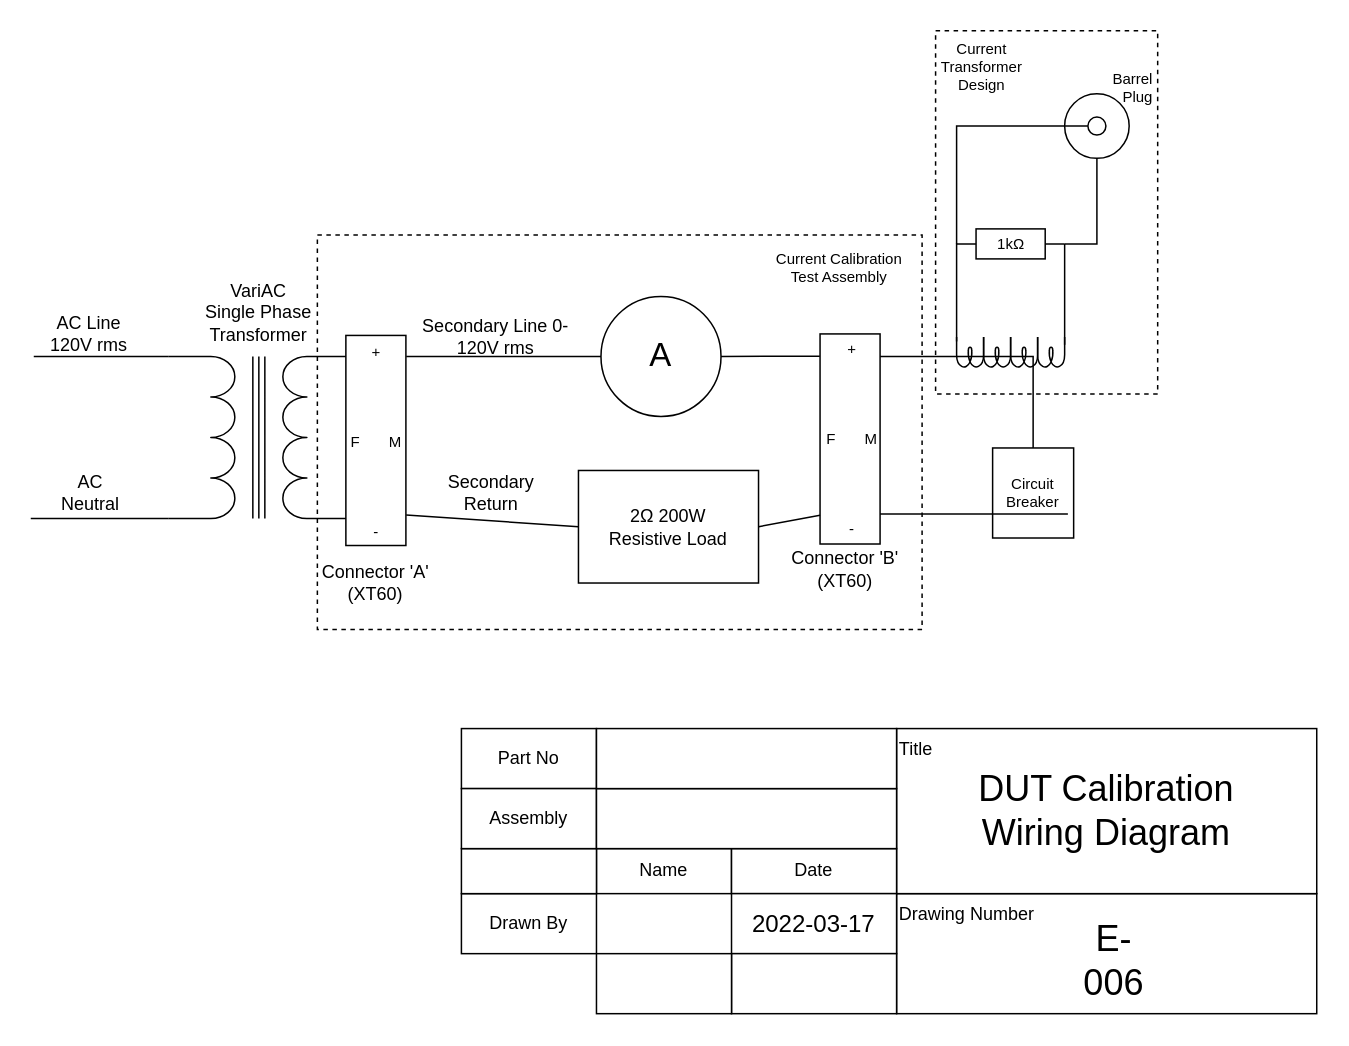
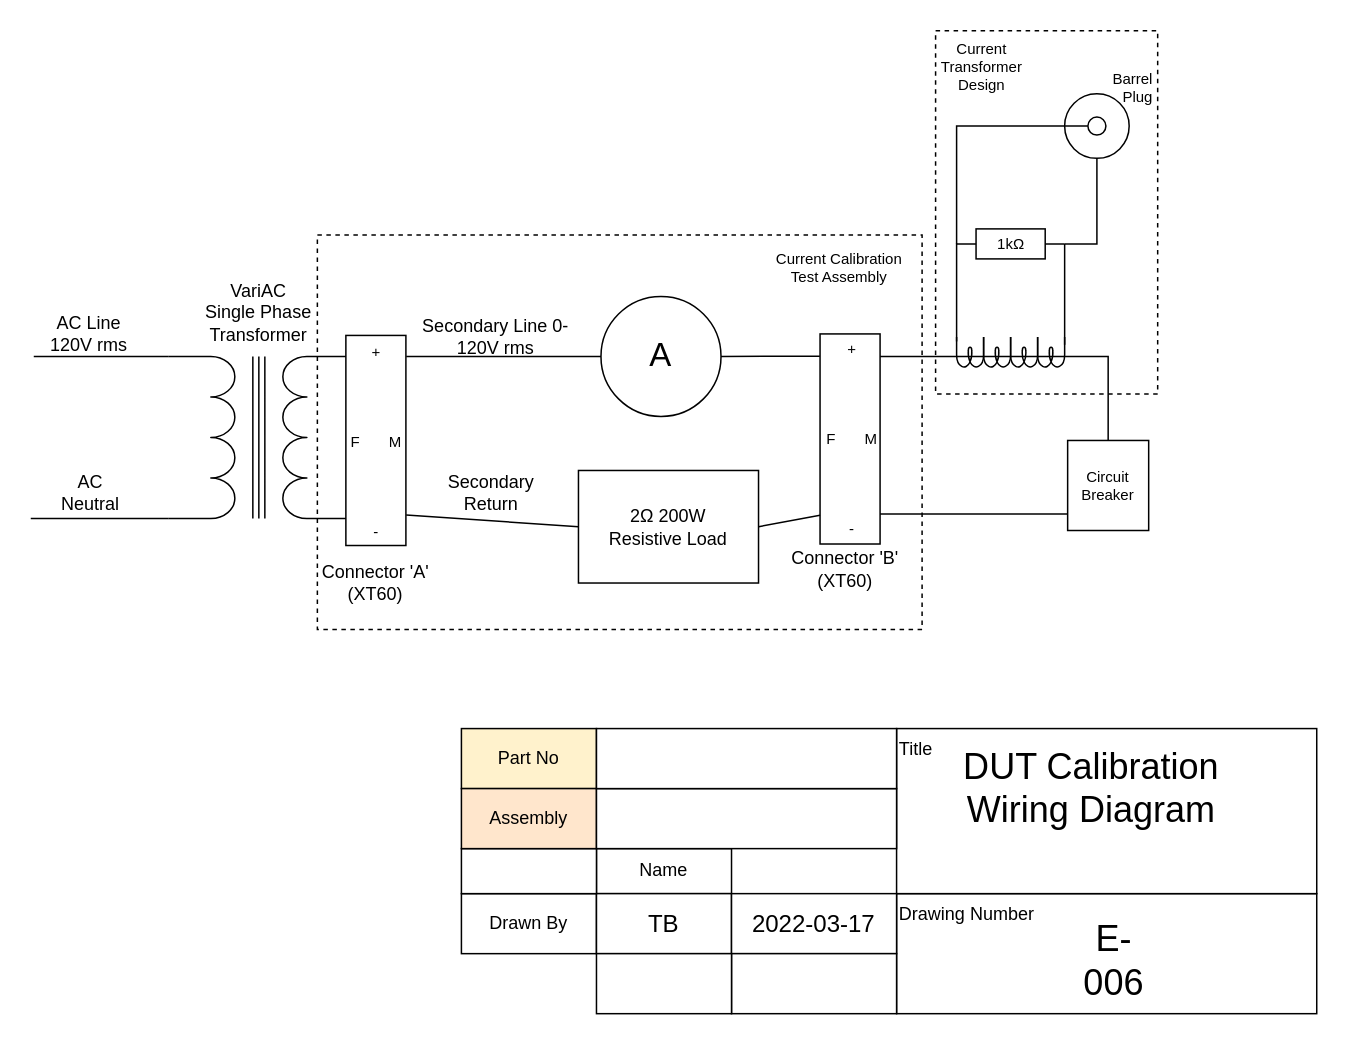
node "Circuit Breaker": moved (1033, 493) -> (1108, 485)
node "Part No": fillcolor #ffffff -> #fff2cc
node "DUT Calibration Wiring Diagram": moved (1106, 811) -> (1091, 788)
node "Assembly": fillcolor #ffffff -> #ffe6cc
node "Date": removed
node "TB": added
